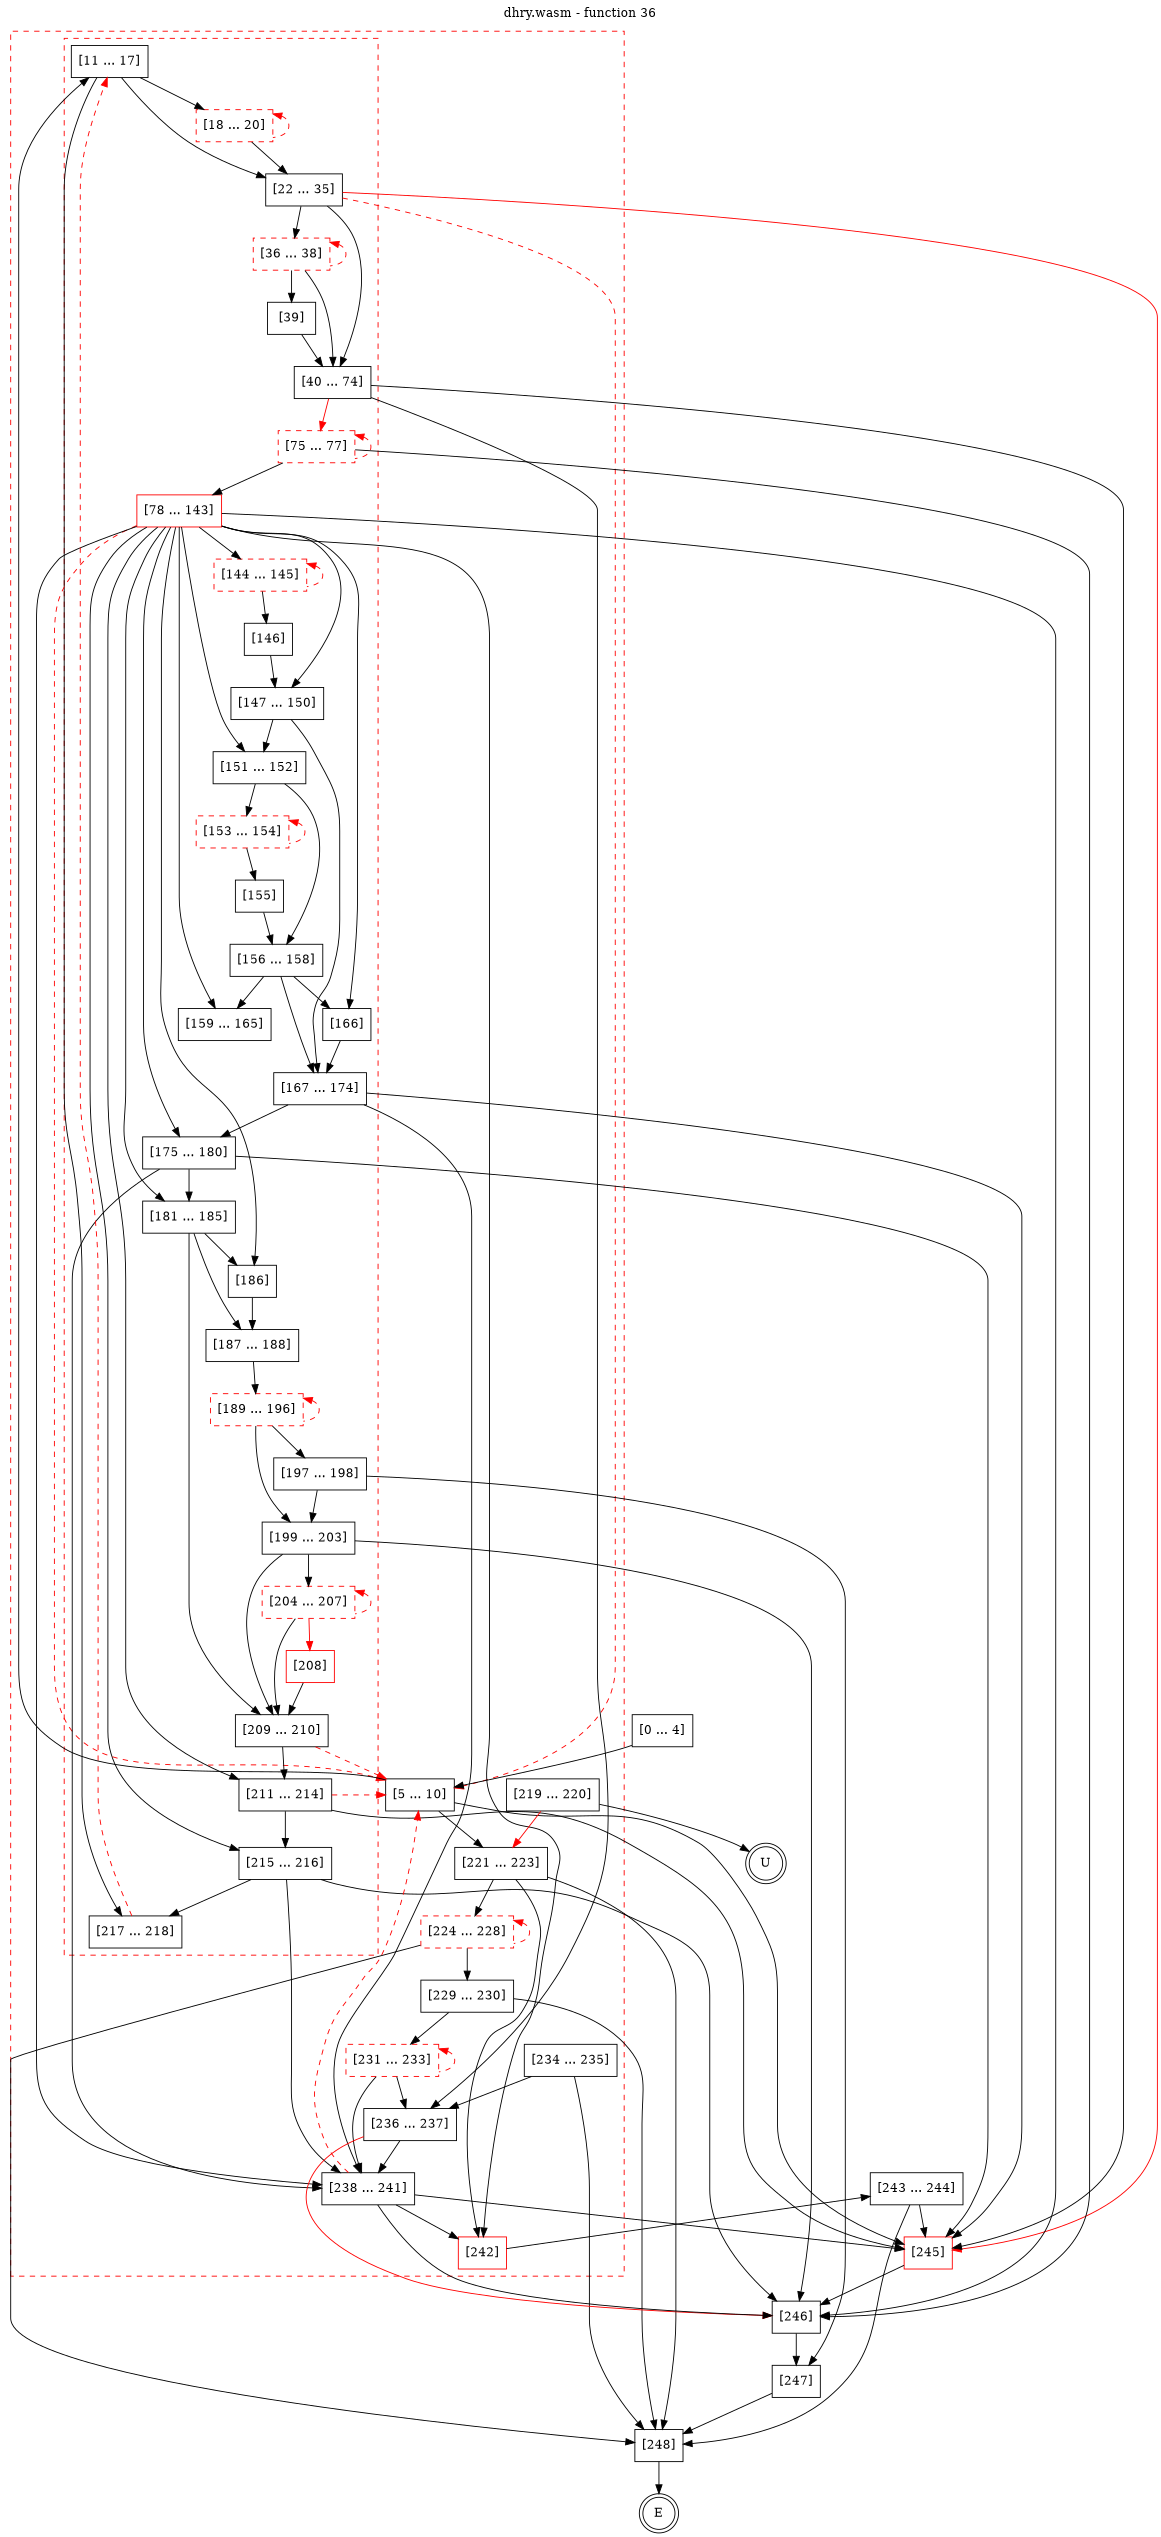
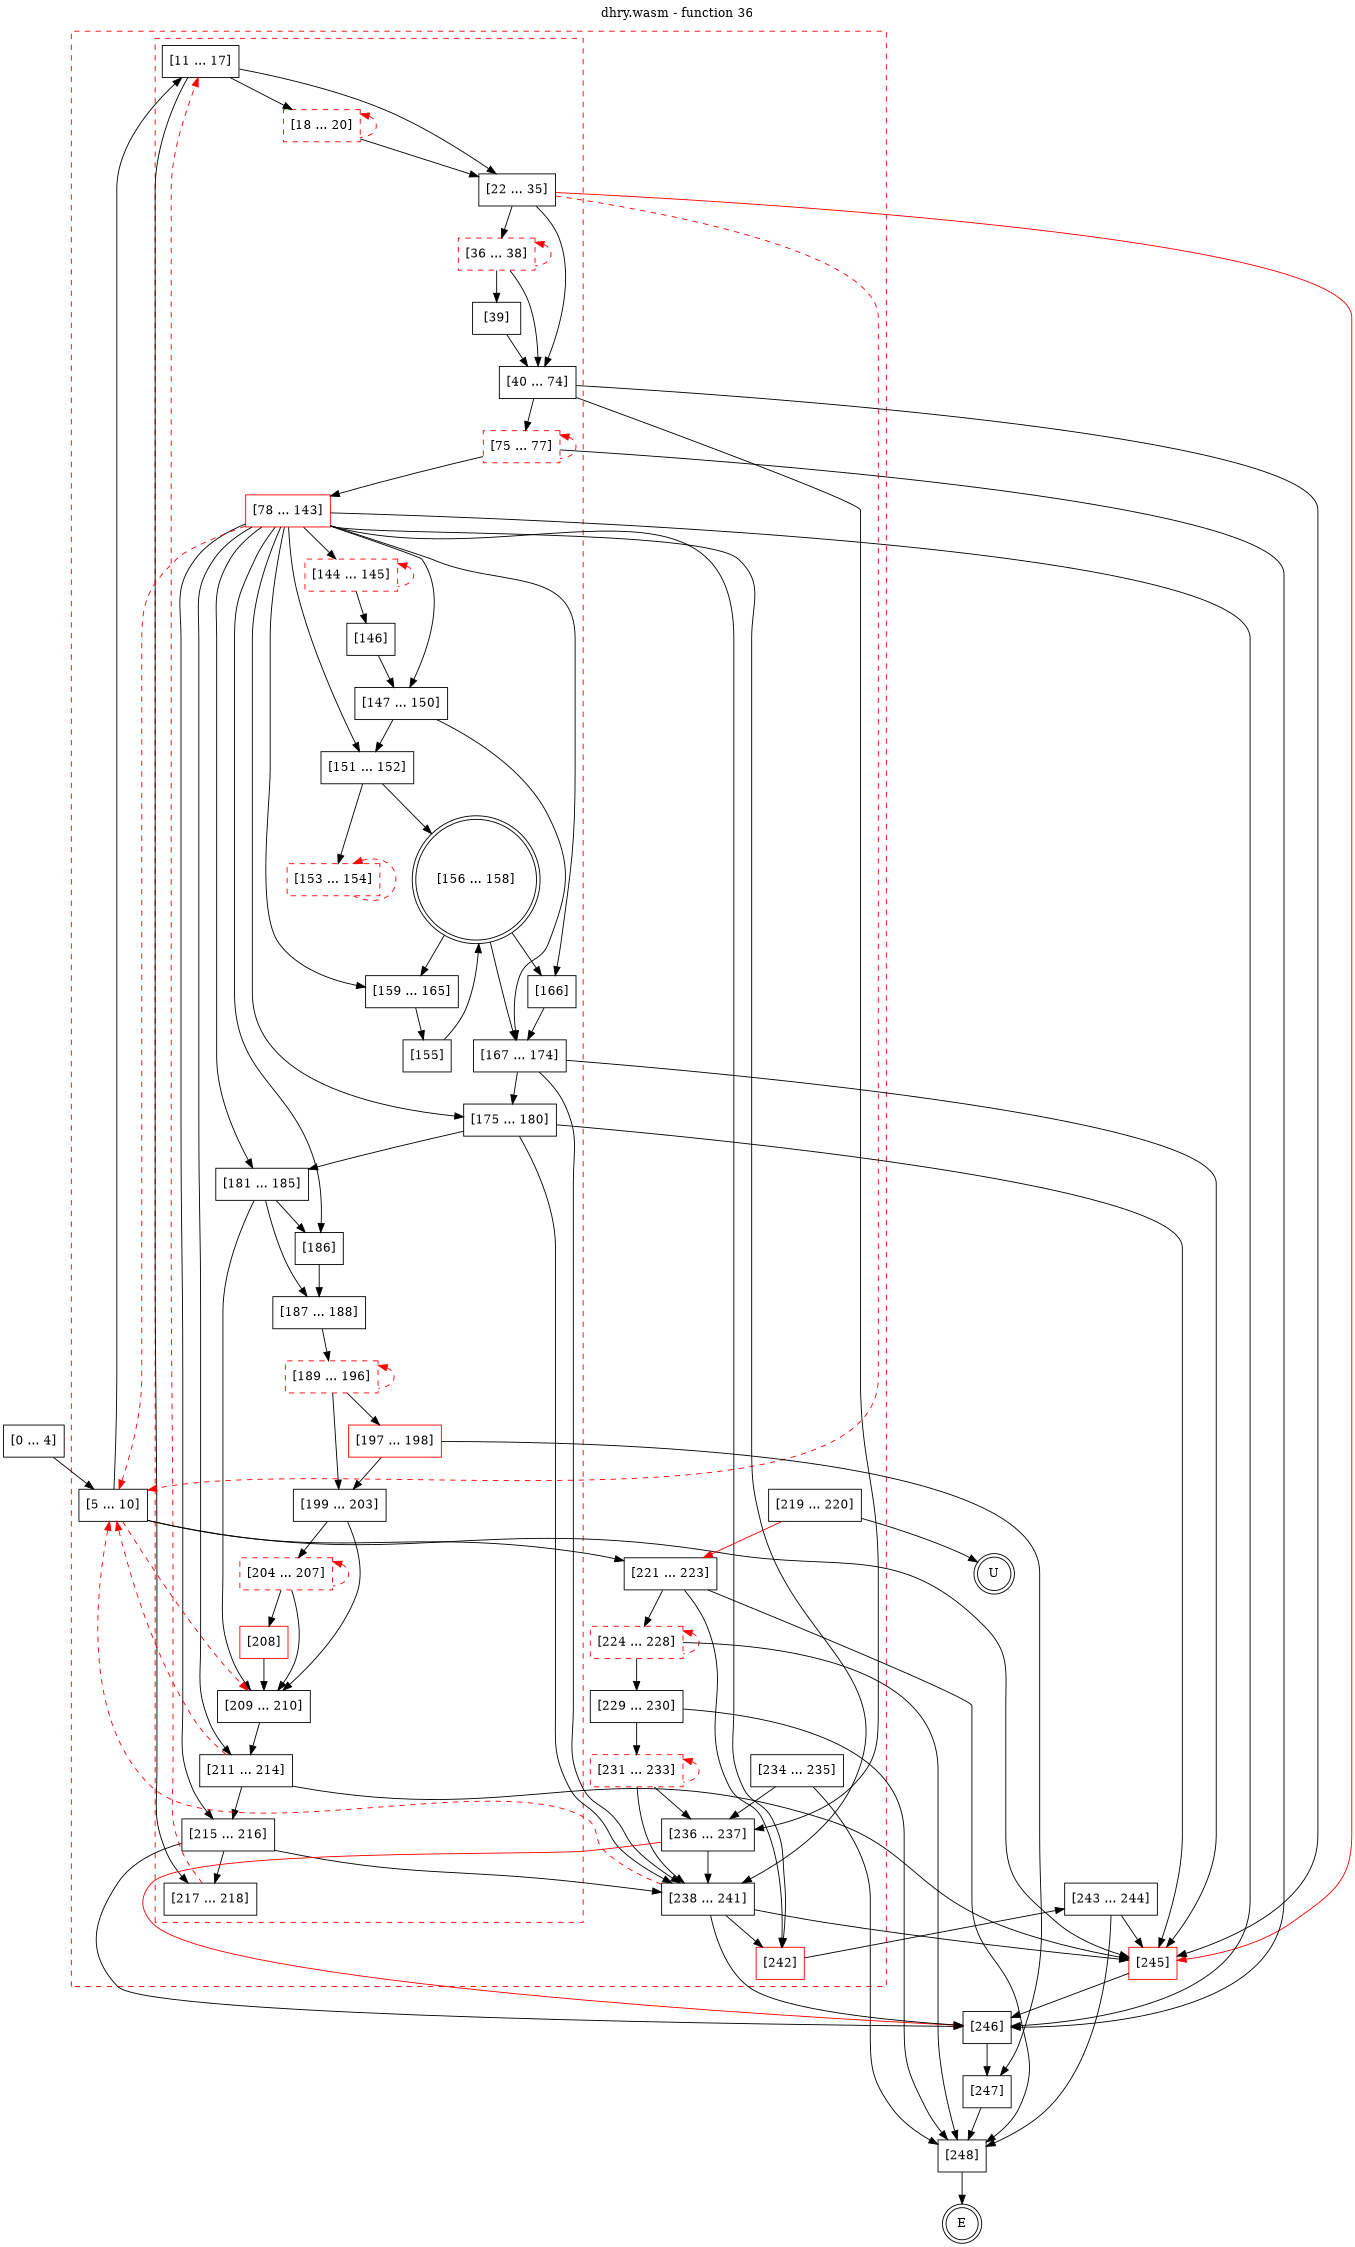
edge "[40 ... 74]" -> "[75 ... 77]": color red -> black
edge "[153 ... 154]" -> "[155]": now "[159 ... 165]" -> "[155]"
node "[156 ... 158]": shape box -> doublecircle
node "[197 ... 198]": color black -> red
edge "[204 ... 207]" -> "[208]": color red -> black
edge "[199 ... 203]" -> "[246]": removed
edge "[209 ... 210]" -> "[5 ... 10]": reversed
